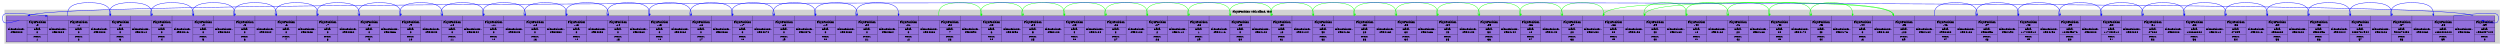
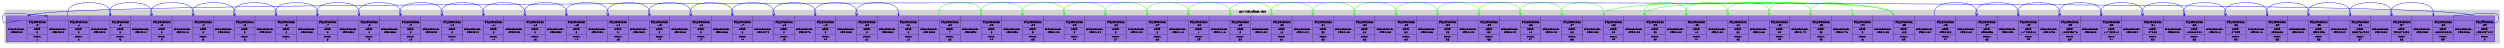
cluster "PhysPosition with name: test": label "PhysPosition with name: test" -> "List with name: test"
